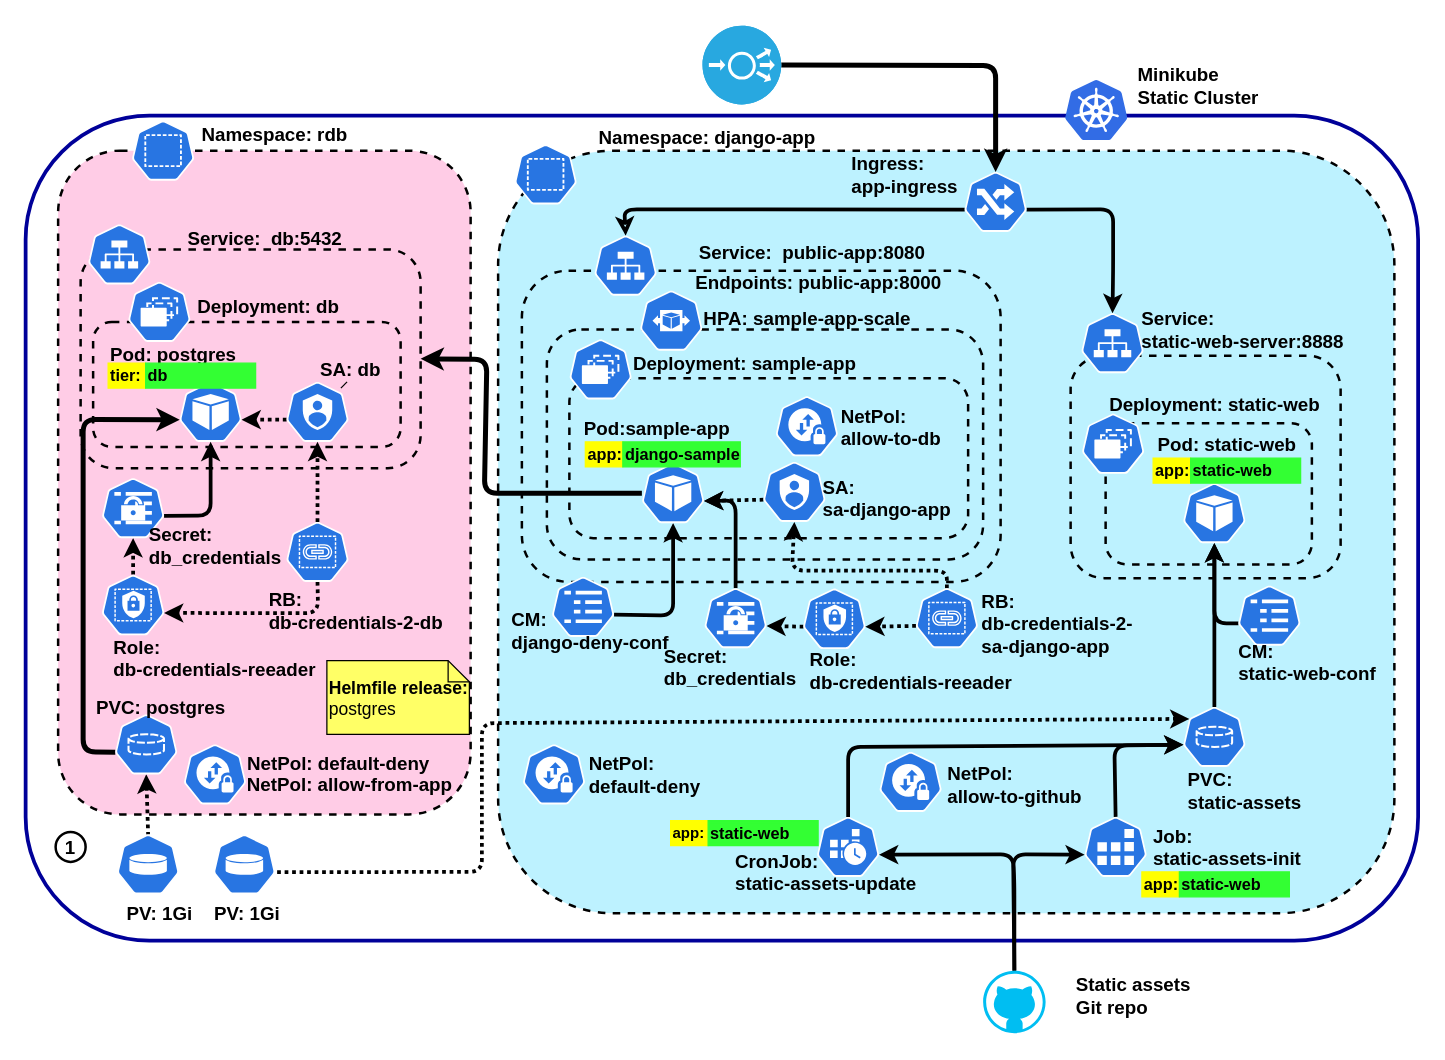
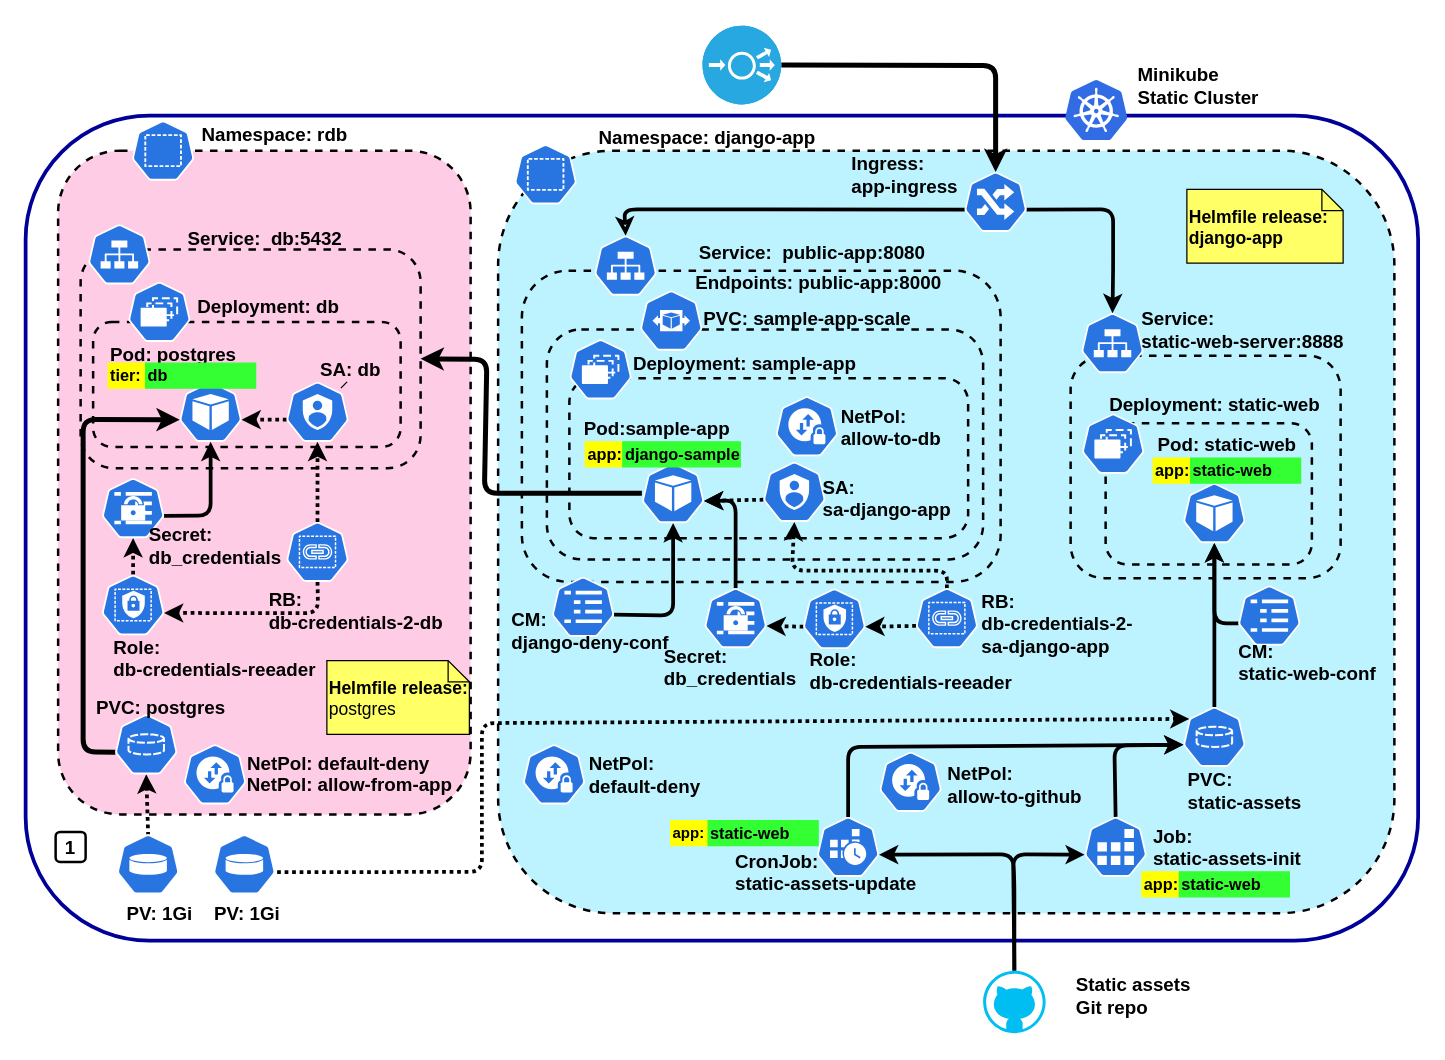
node "Helmfile release: django-app": added
node "HPA: sample-app-scale": label "HPA: sample-app-scale" -> "PVC: sample-app-scale"
node "1": shape ellipse -> rounded rectangle
